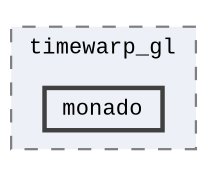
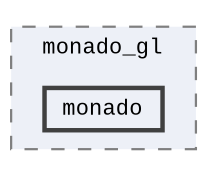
cluster "timewarp_gl": label "timewarp_gl" -> "monado_gl"
